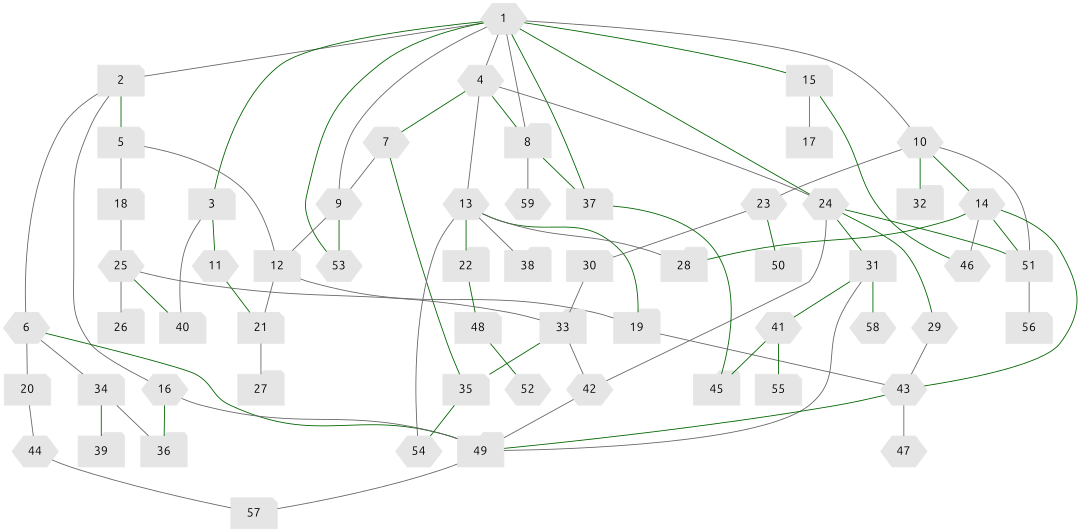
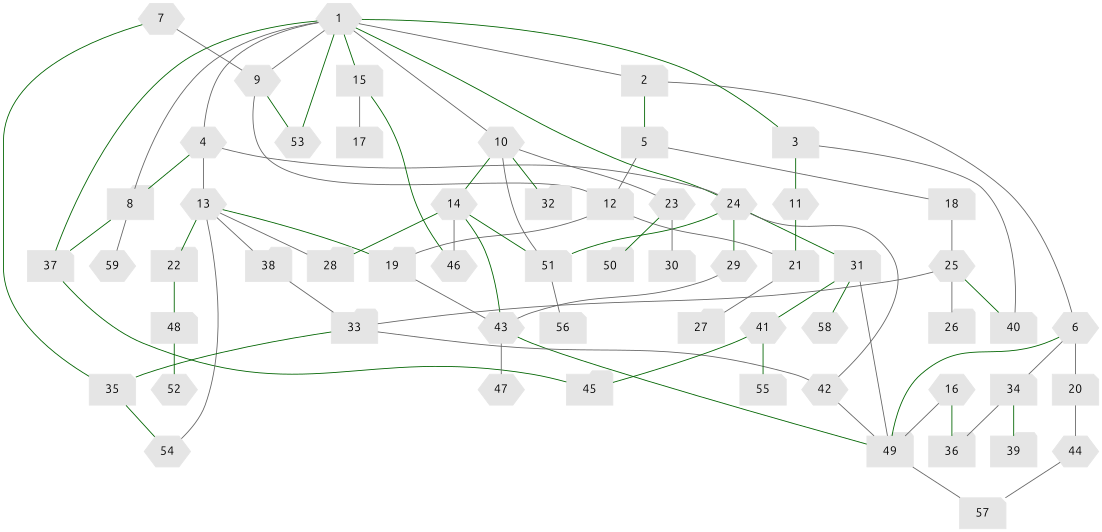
edge "4" -- "7": removed
edge "2" -- "16": removed
edge "30" -- "33": now "38" -- "33"
